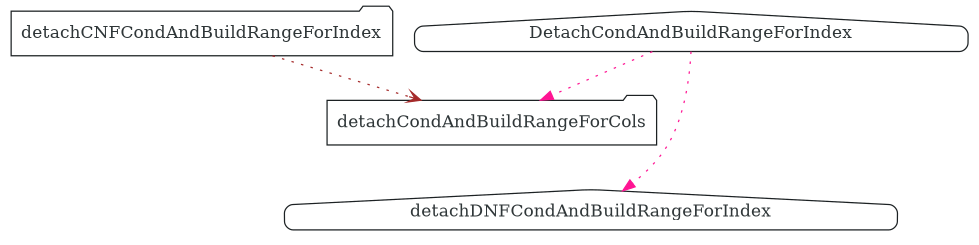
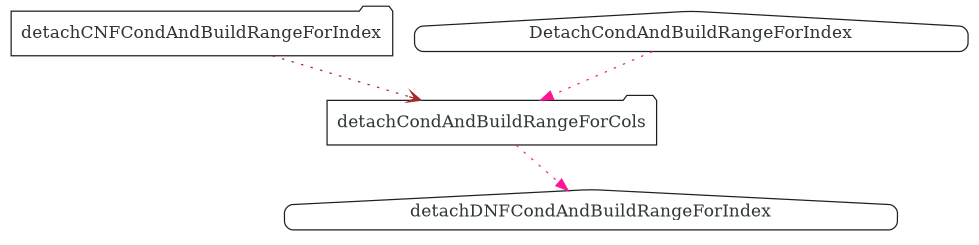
edge "DetachCondAndBuildRangeForIndex" -> "detachDNFCondAndBuildRangeForIndex": now "detachCondAndBuildRangeForCols" -> "detachDNFCondAndBuildRangeForIndex"
